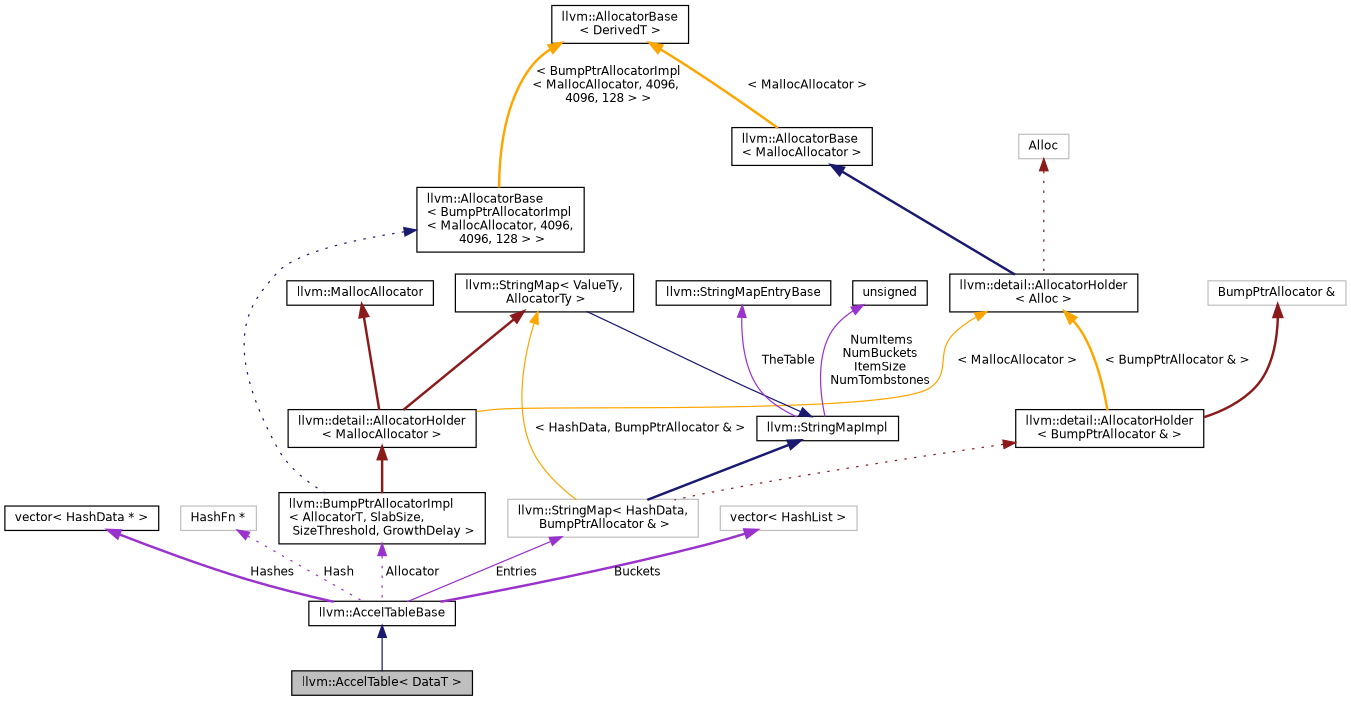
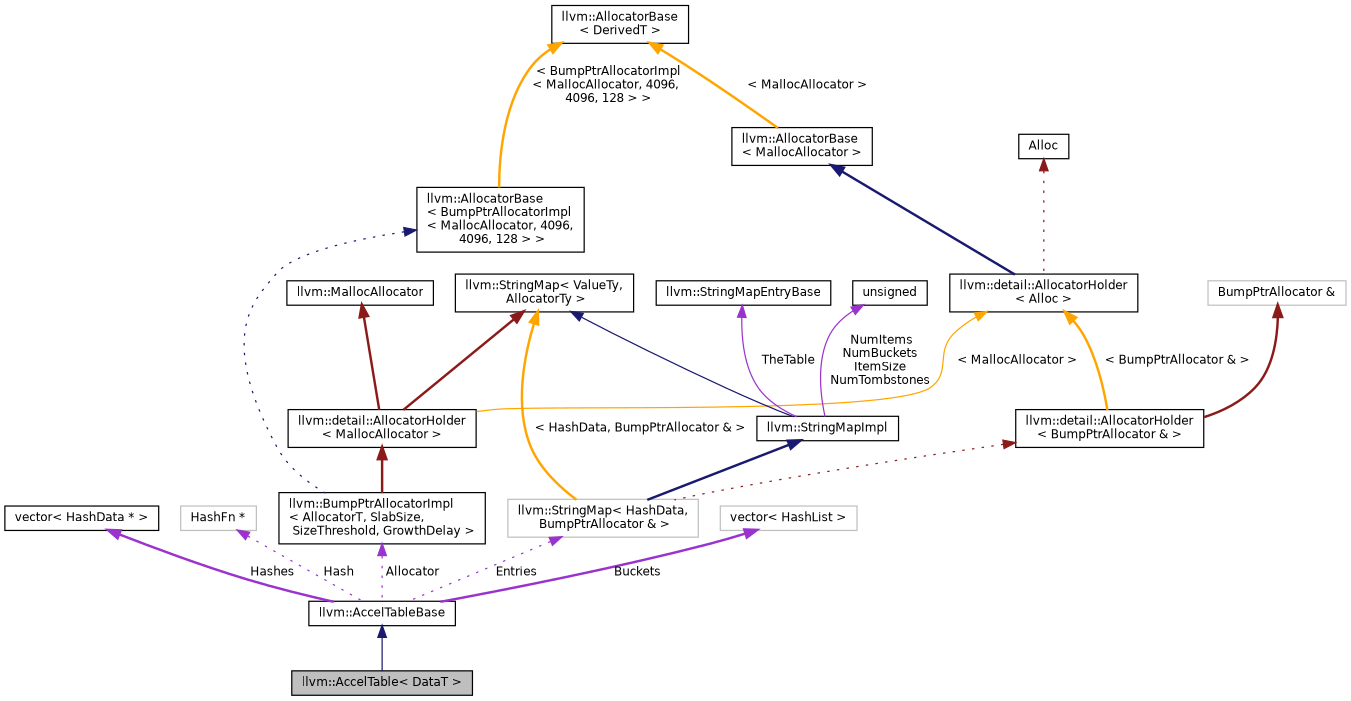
node "Alloc": color grey75 -> black
edge "llvm::StringMap< ValueTy, AllocatorTy >" -> "llvm::StringMapImpl": reversed
edge "llvm::StringMap< HashData, BumpPtrAllocator & >" -> "llvm::StringMap< ValueTy, AllocatorTy >": style solid -> bold
edge "llvm::AccelTableBase" -> "llvm::StringMap< HashData, BumpPtrAllocator & >": style solid -> dotted
